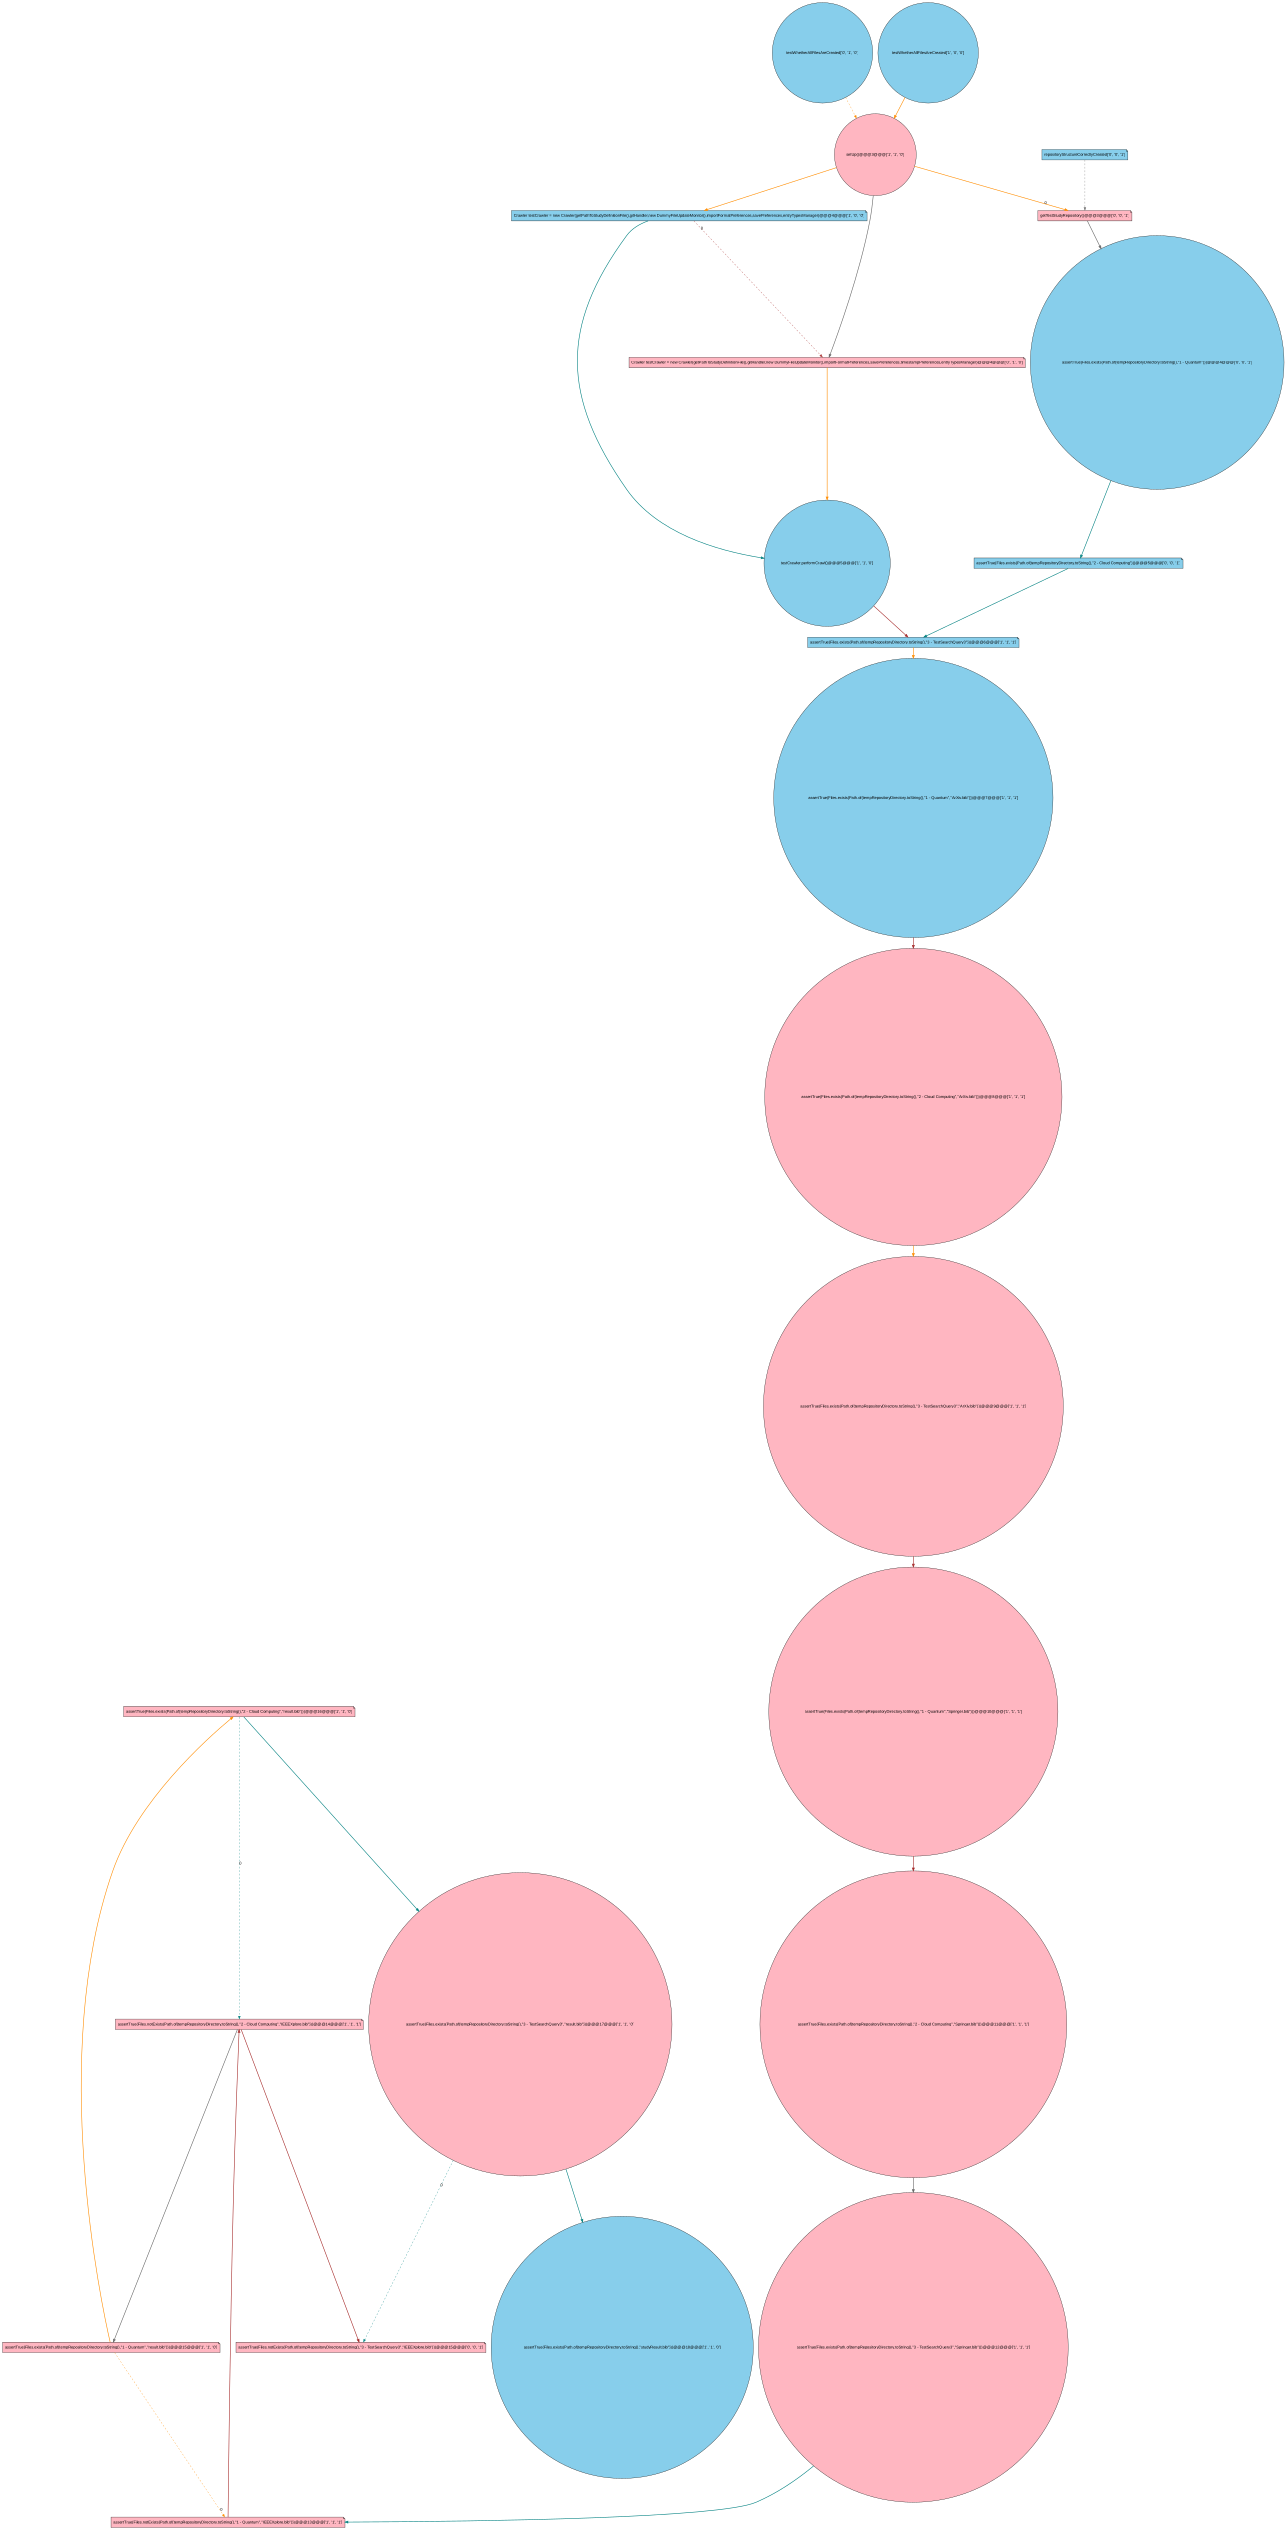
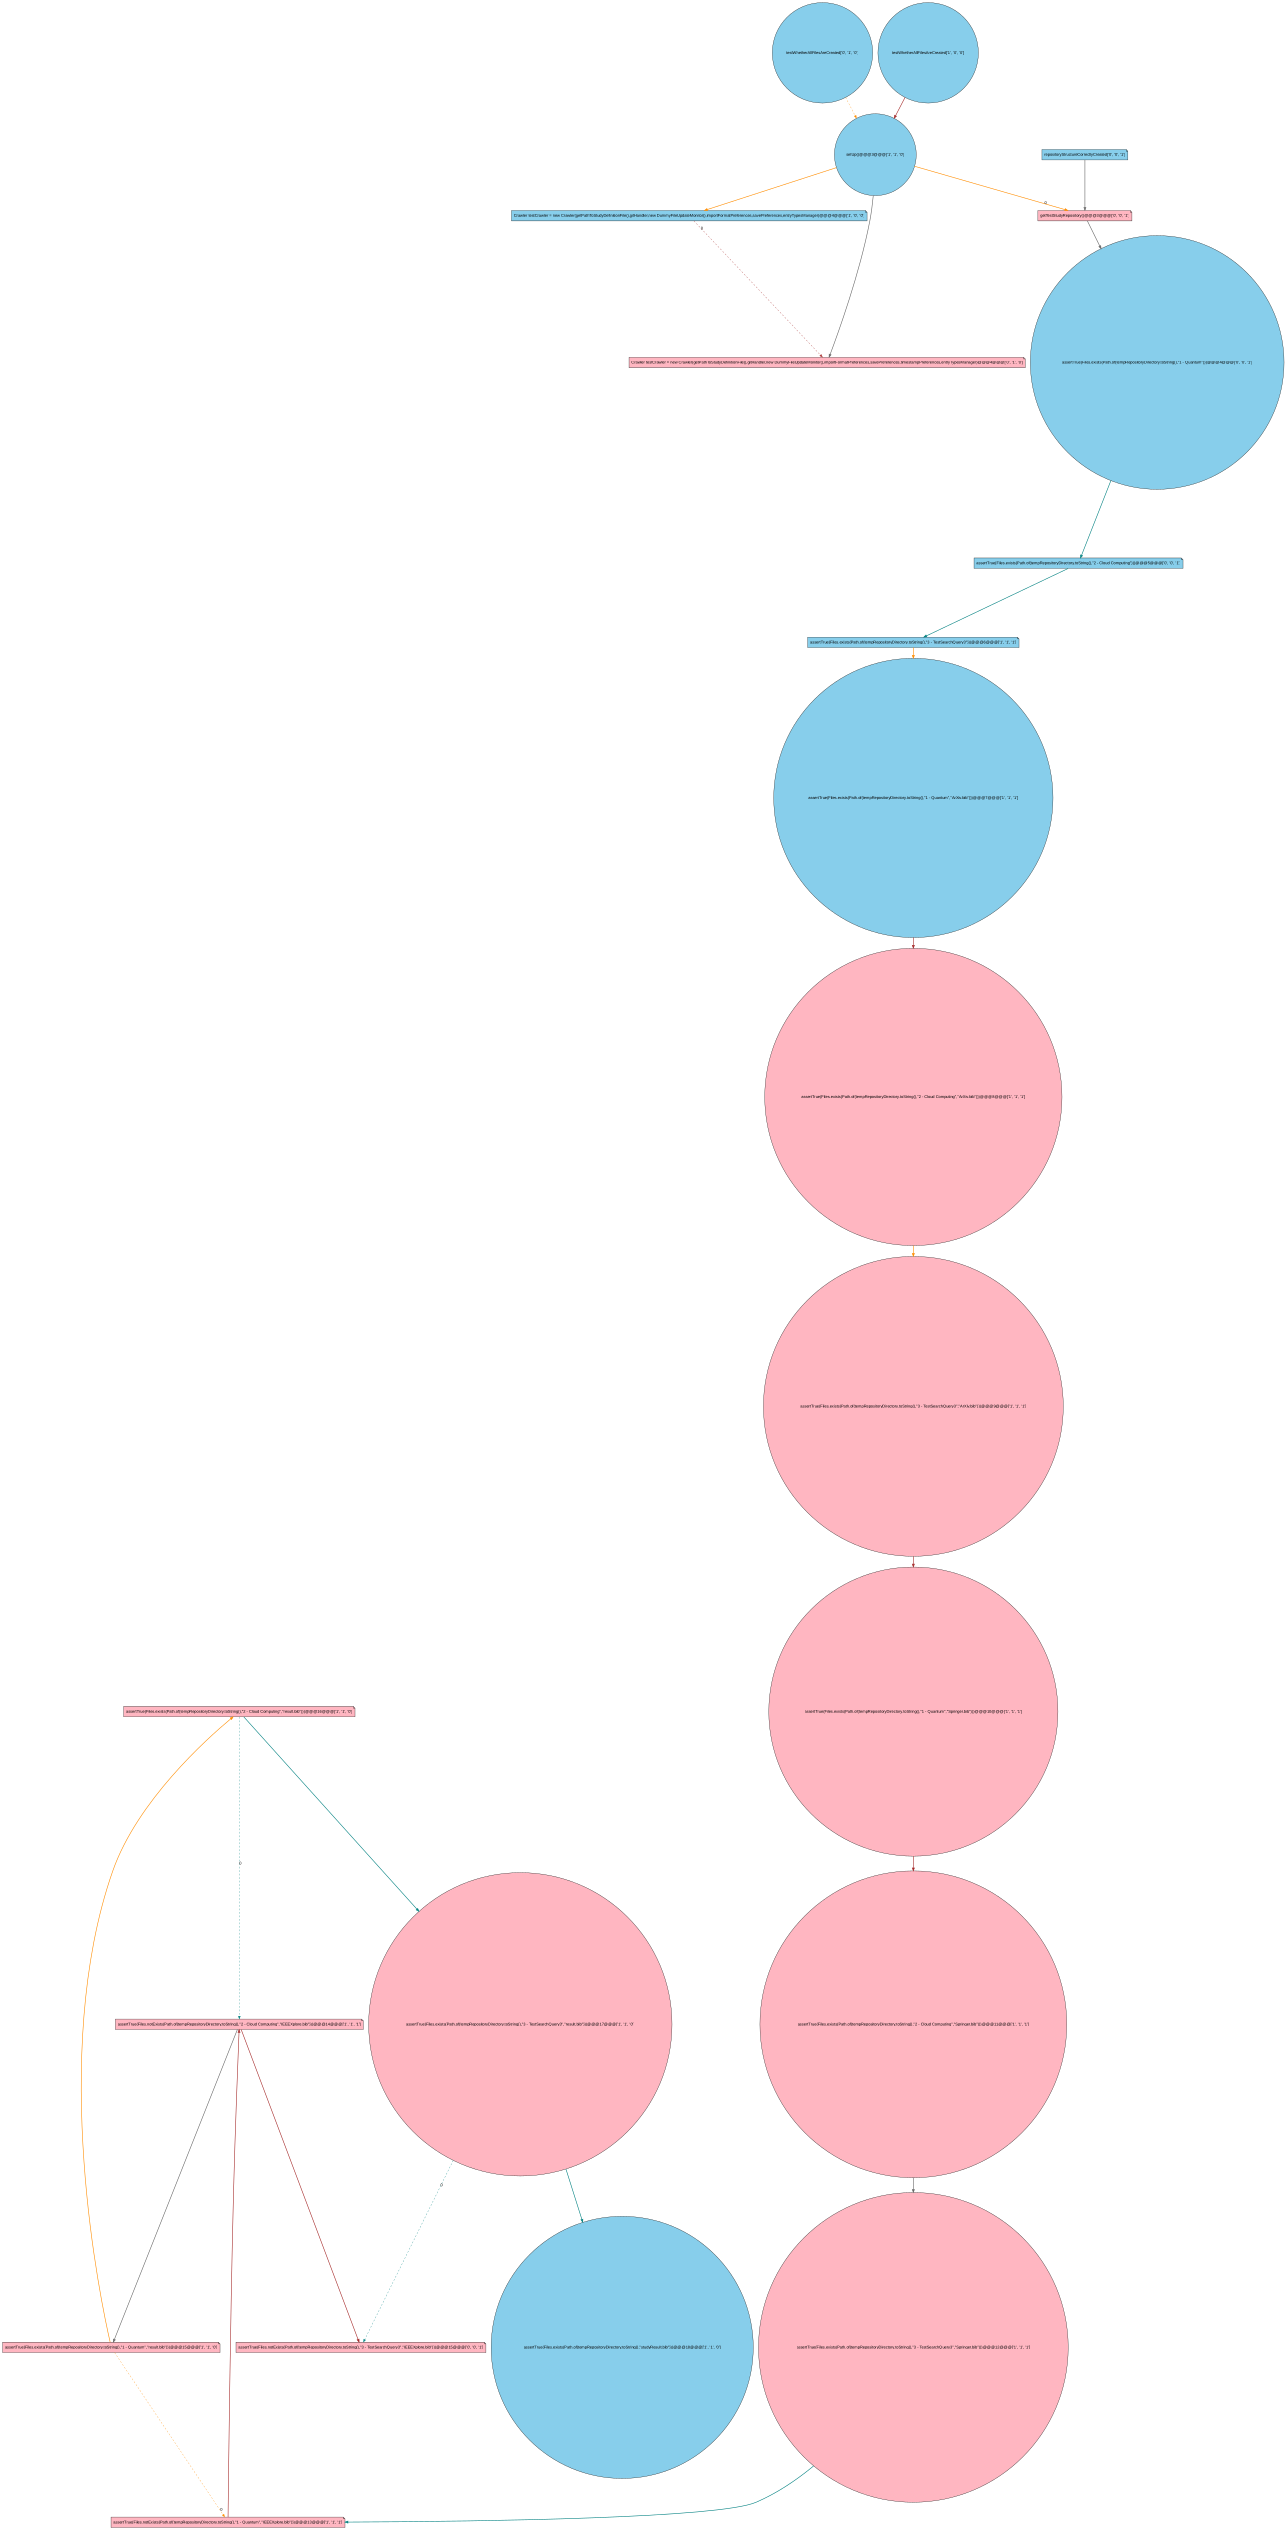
edge "testWhetherAllFilesAreCreated['1', '0', '0']" -> "setUp()@@@3@@@['1', '1', '0']": color darkorange -> brown
node "setUp()@@@3@@@['1', '1', '0']": fillcolor lightpink -> skyblue
edge "repositoryStructureCorrectlyCreated['0', '0', '1']" -> "getTestStudyRepository()@@@3@@@['0', '0', '1']": style dashed -> bold
node "testCrawler.performCrawl()@@@5@@@['1', '1', '0']": removed
